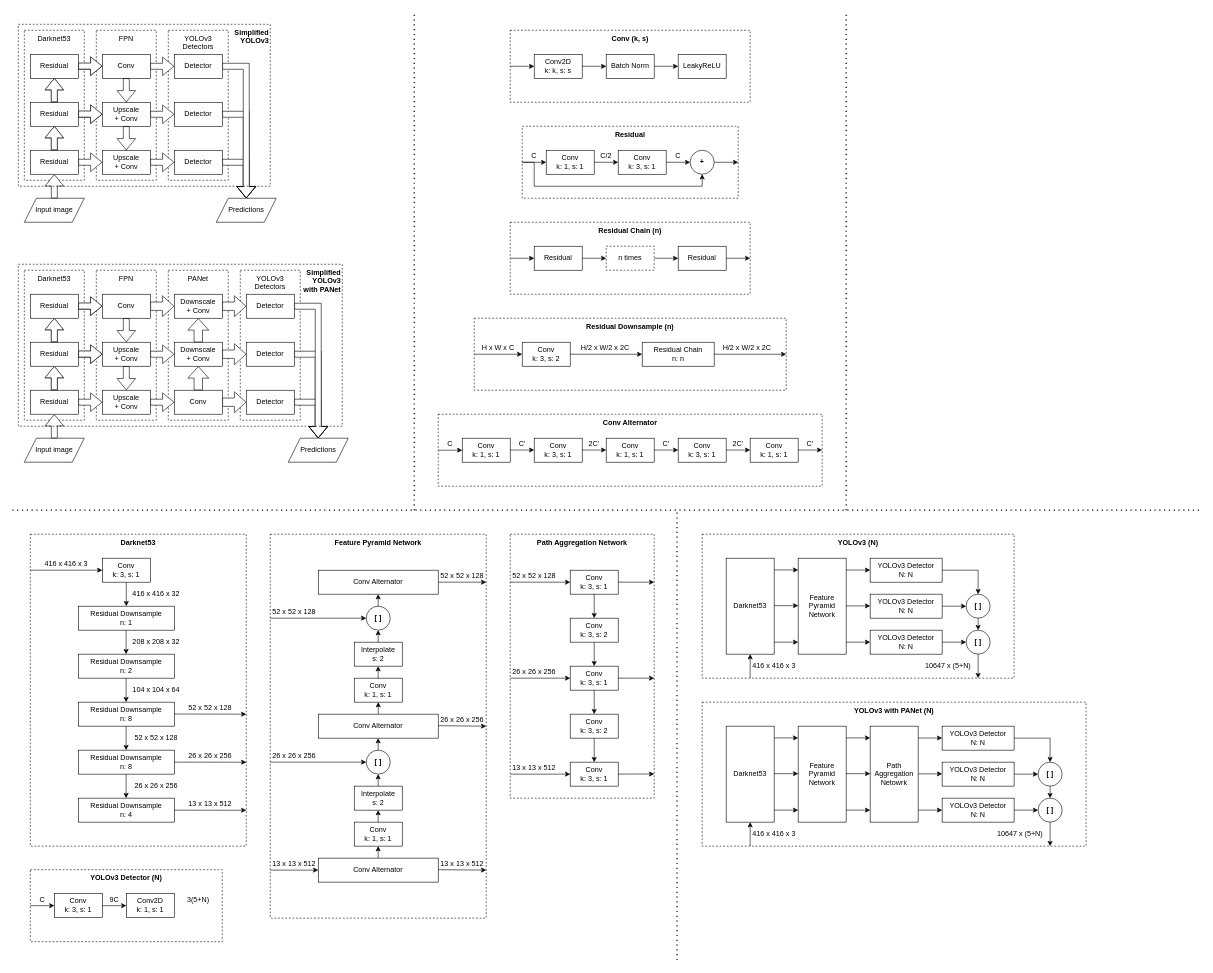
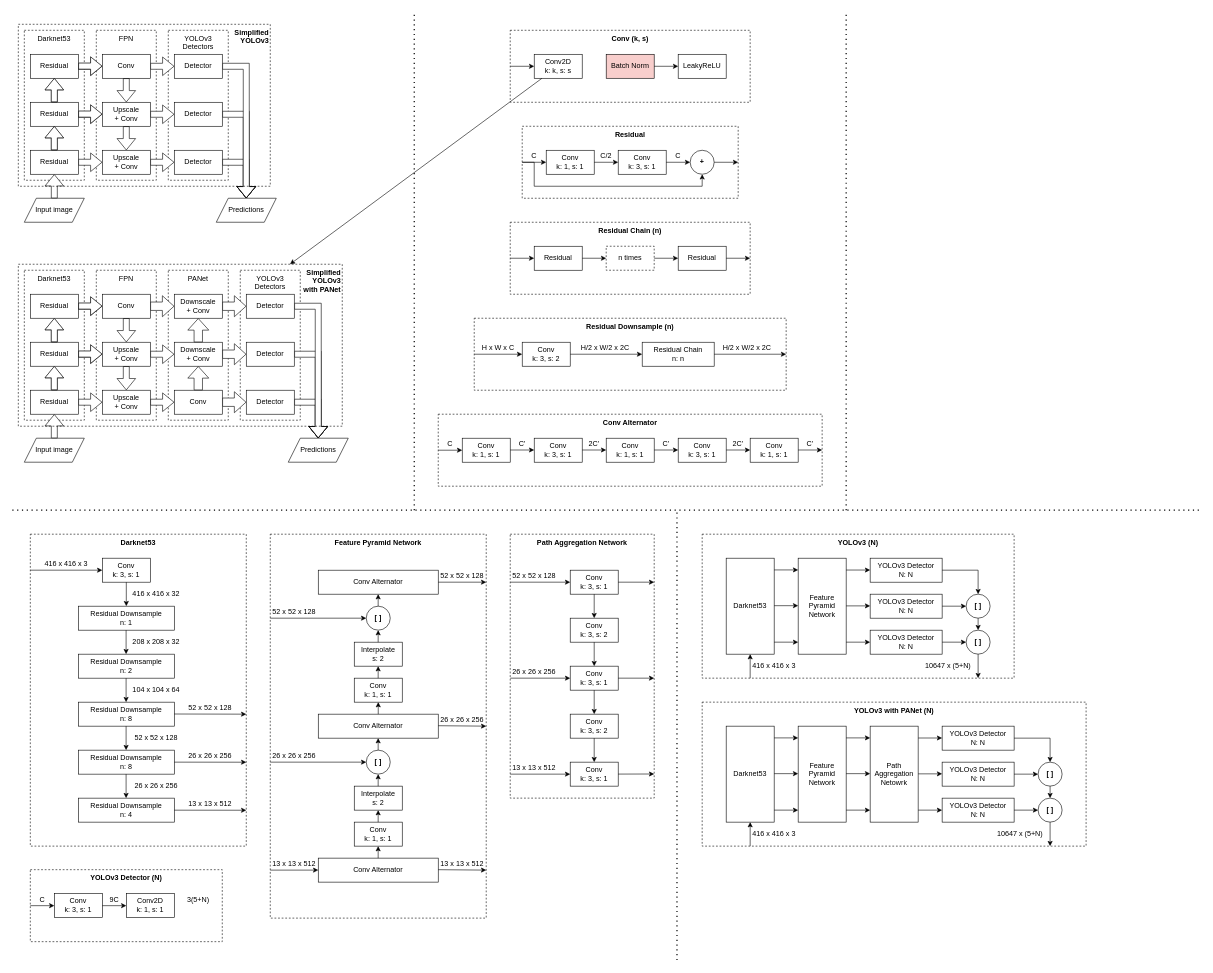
edge "Conv2D k: k, s: s" -> "Batch Norm": now "Conv2D k: k, s: s" -> "Simplified YOLOv3 with PANet"
node "Batch Norm": fillcolor #ffffff -> #f8cecc
